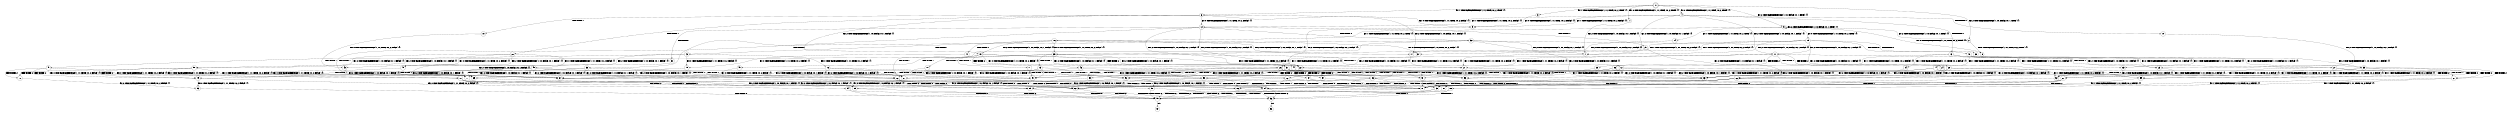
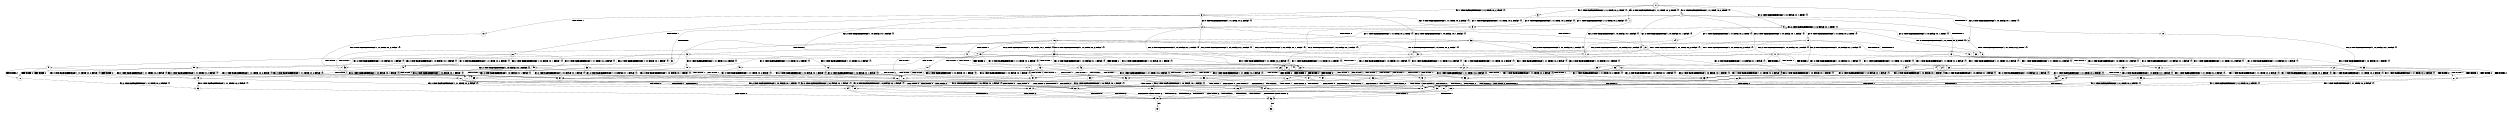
edge "58" -> "82": removed, label "TERMINATE !0"
